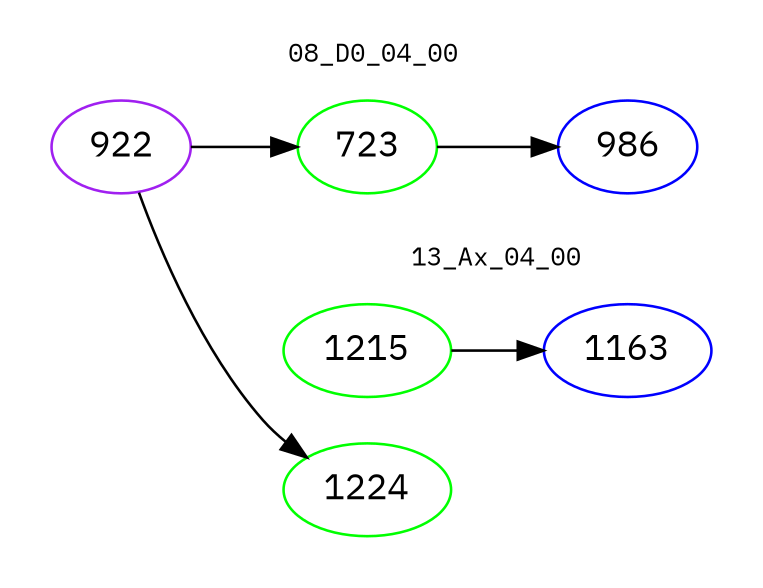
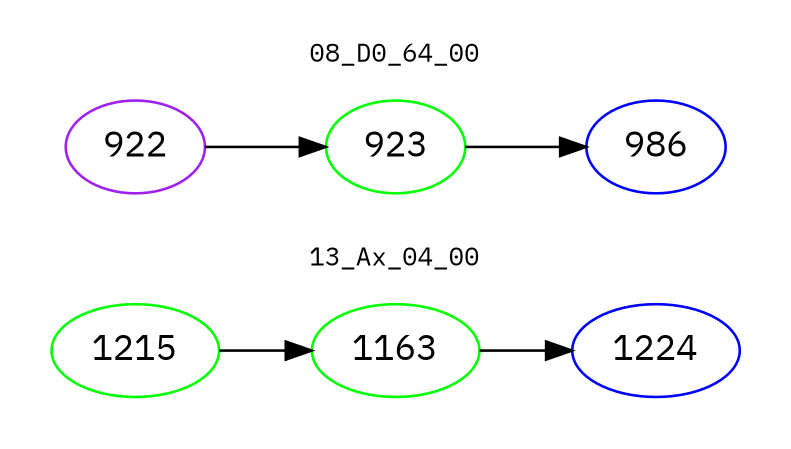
cluster "08_D0_04_00": label "08_D0_04_00" -> "08_D0_64_00"
node "723": label "723" -> "923"
edge "922" -> "1224": now "1163" -> "1224"
node "1163": color blue -> green
node "1224": color green -> blue
